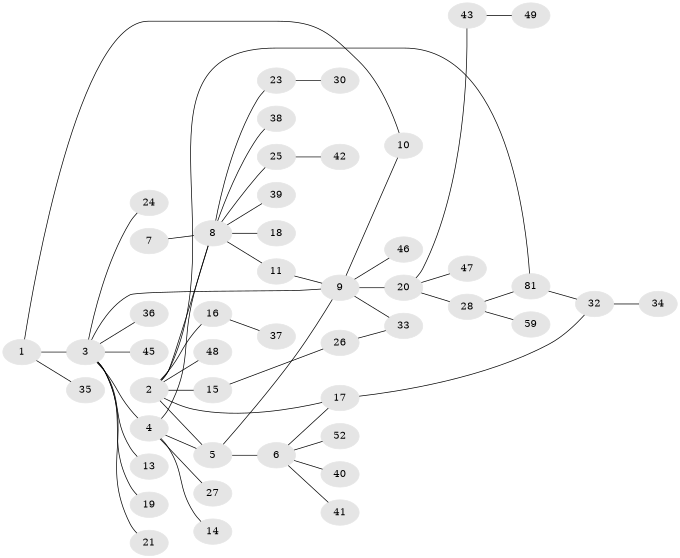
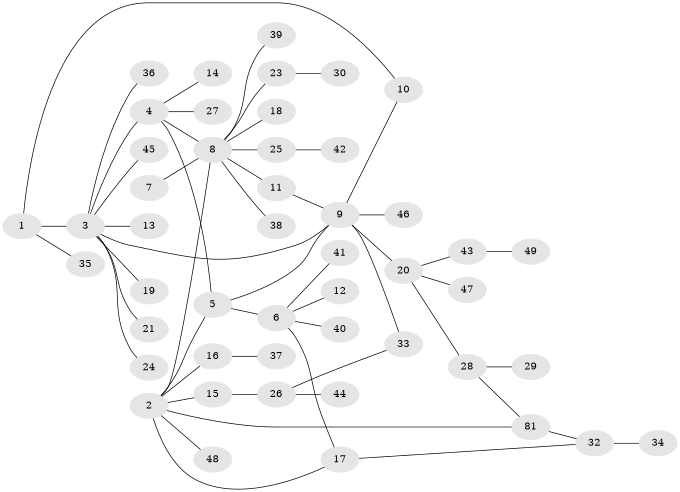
node "59": label "59" -> "29"
node "44": added
node "52": label "52" -> "12"
